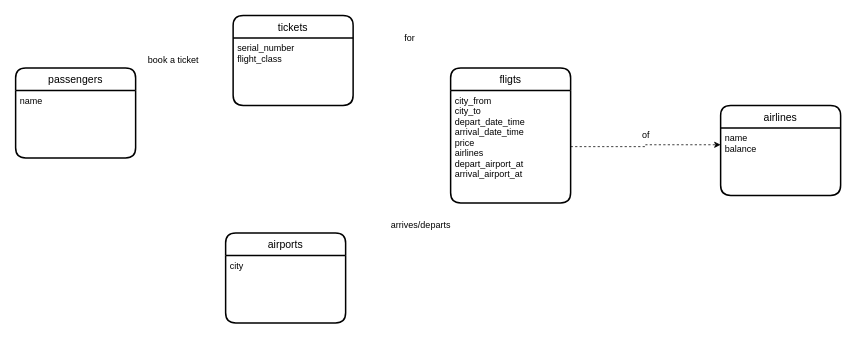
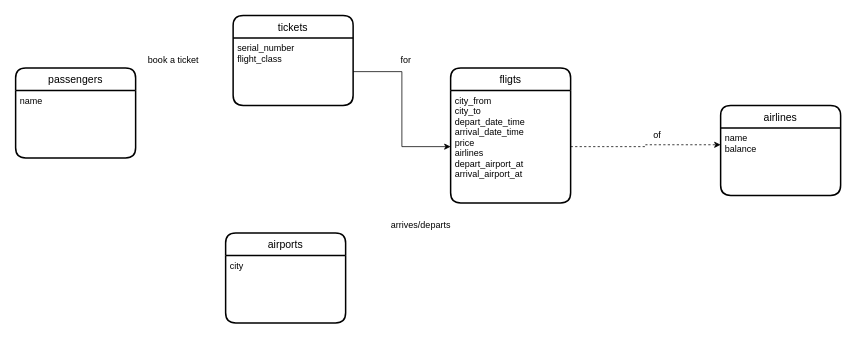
node "for": moved (409, 38) -> (405, 60)
edge "serial_number flight_class" -> "city_from city_to depart_date_time arrival_date_time price airlines depart_airport_at arrival_airport_at": added
node "of": moved (645, 135) -> (657, 135)
